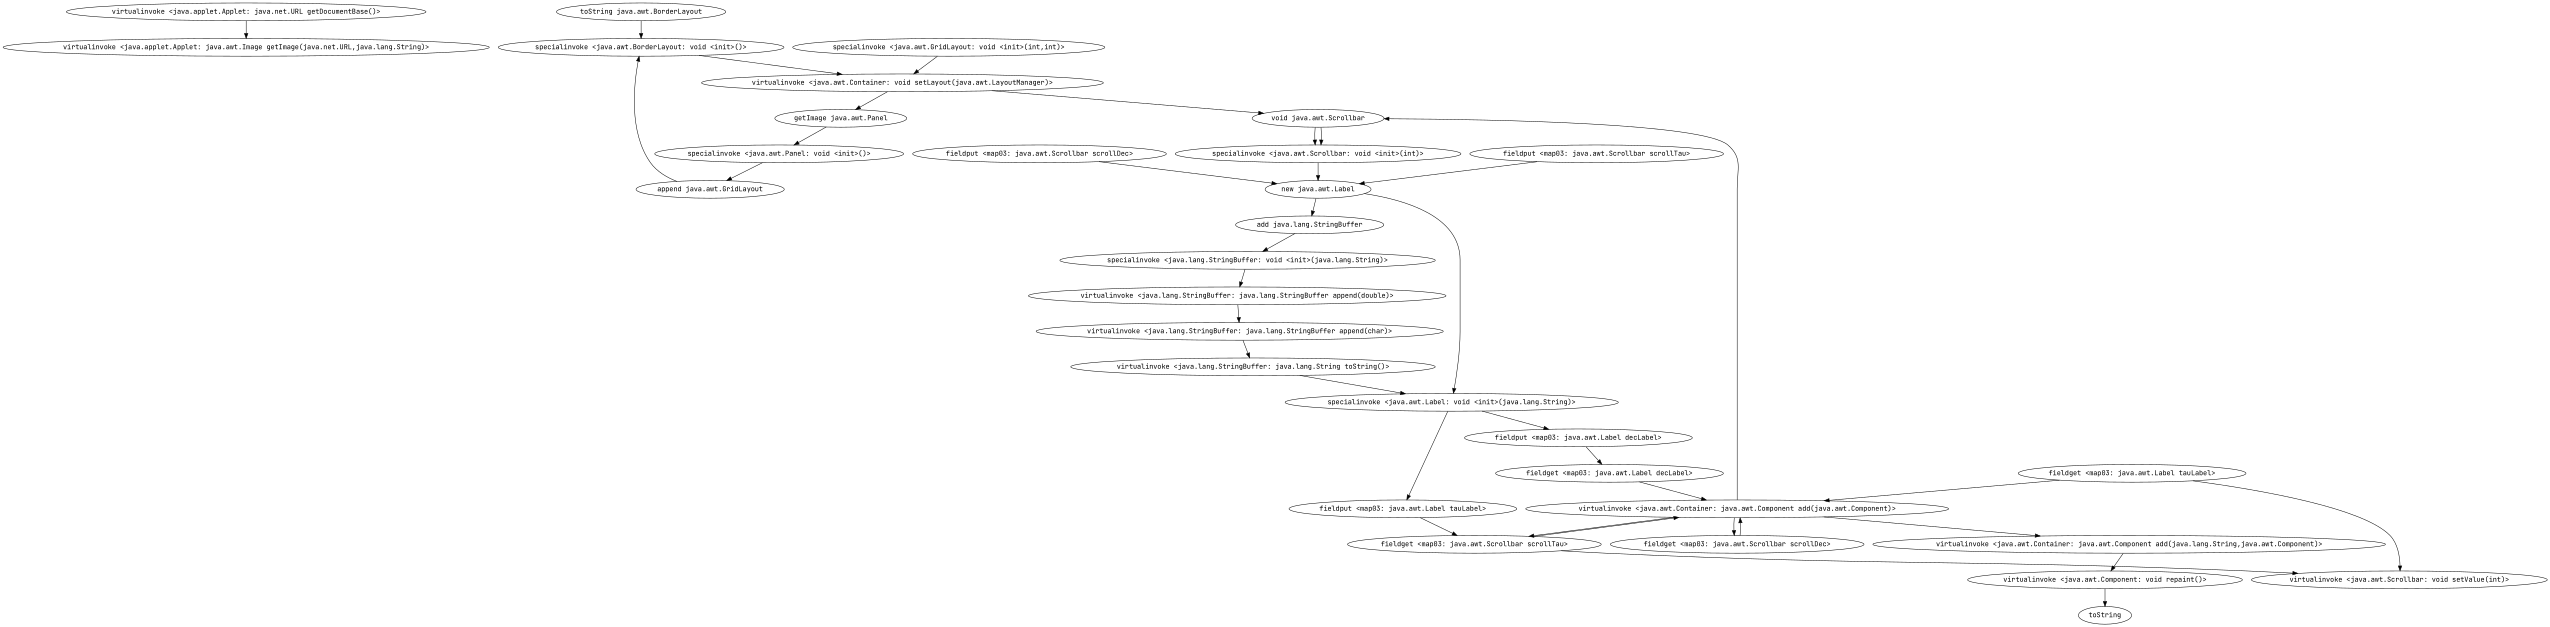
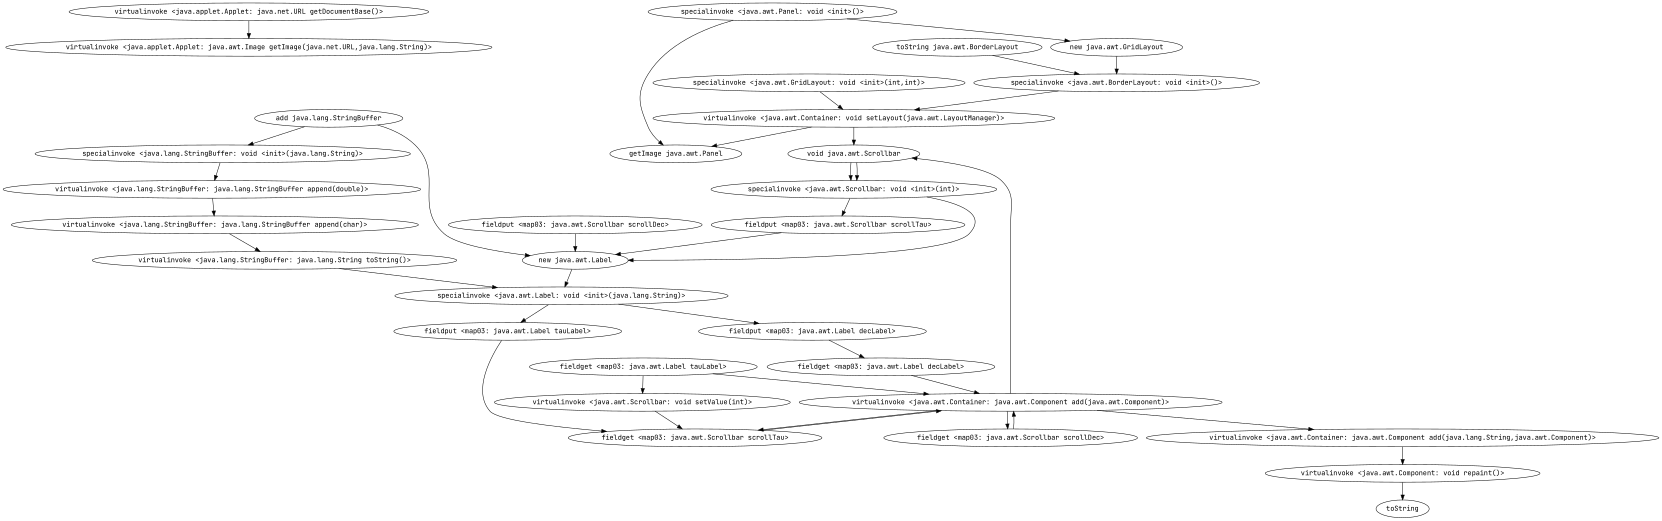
edge "getImage java.awt.Panel" -> "specialinvoke <java.awt.Panel: void <init>()>": reversed
node "append java.awt.GridLayout": label "append java.awt.GridLayout" -> "new java.awt.GridLayout"
edge "specialinvoke <java.awt.Scrollbar: void <init>(int)>" -> "fieldput <map03: java.awt.Scrollbar scrollTau>": added
edge "new java.awt.Label" -> "add java.lang.StringBuffer": reversed
edge "fieldget <map03: java.awt.Scrollbar scrollTau>" -> "virtualinvoke <java.awt.Scrollbar: void setValue(int)>": reversed
